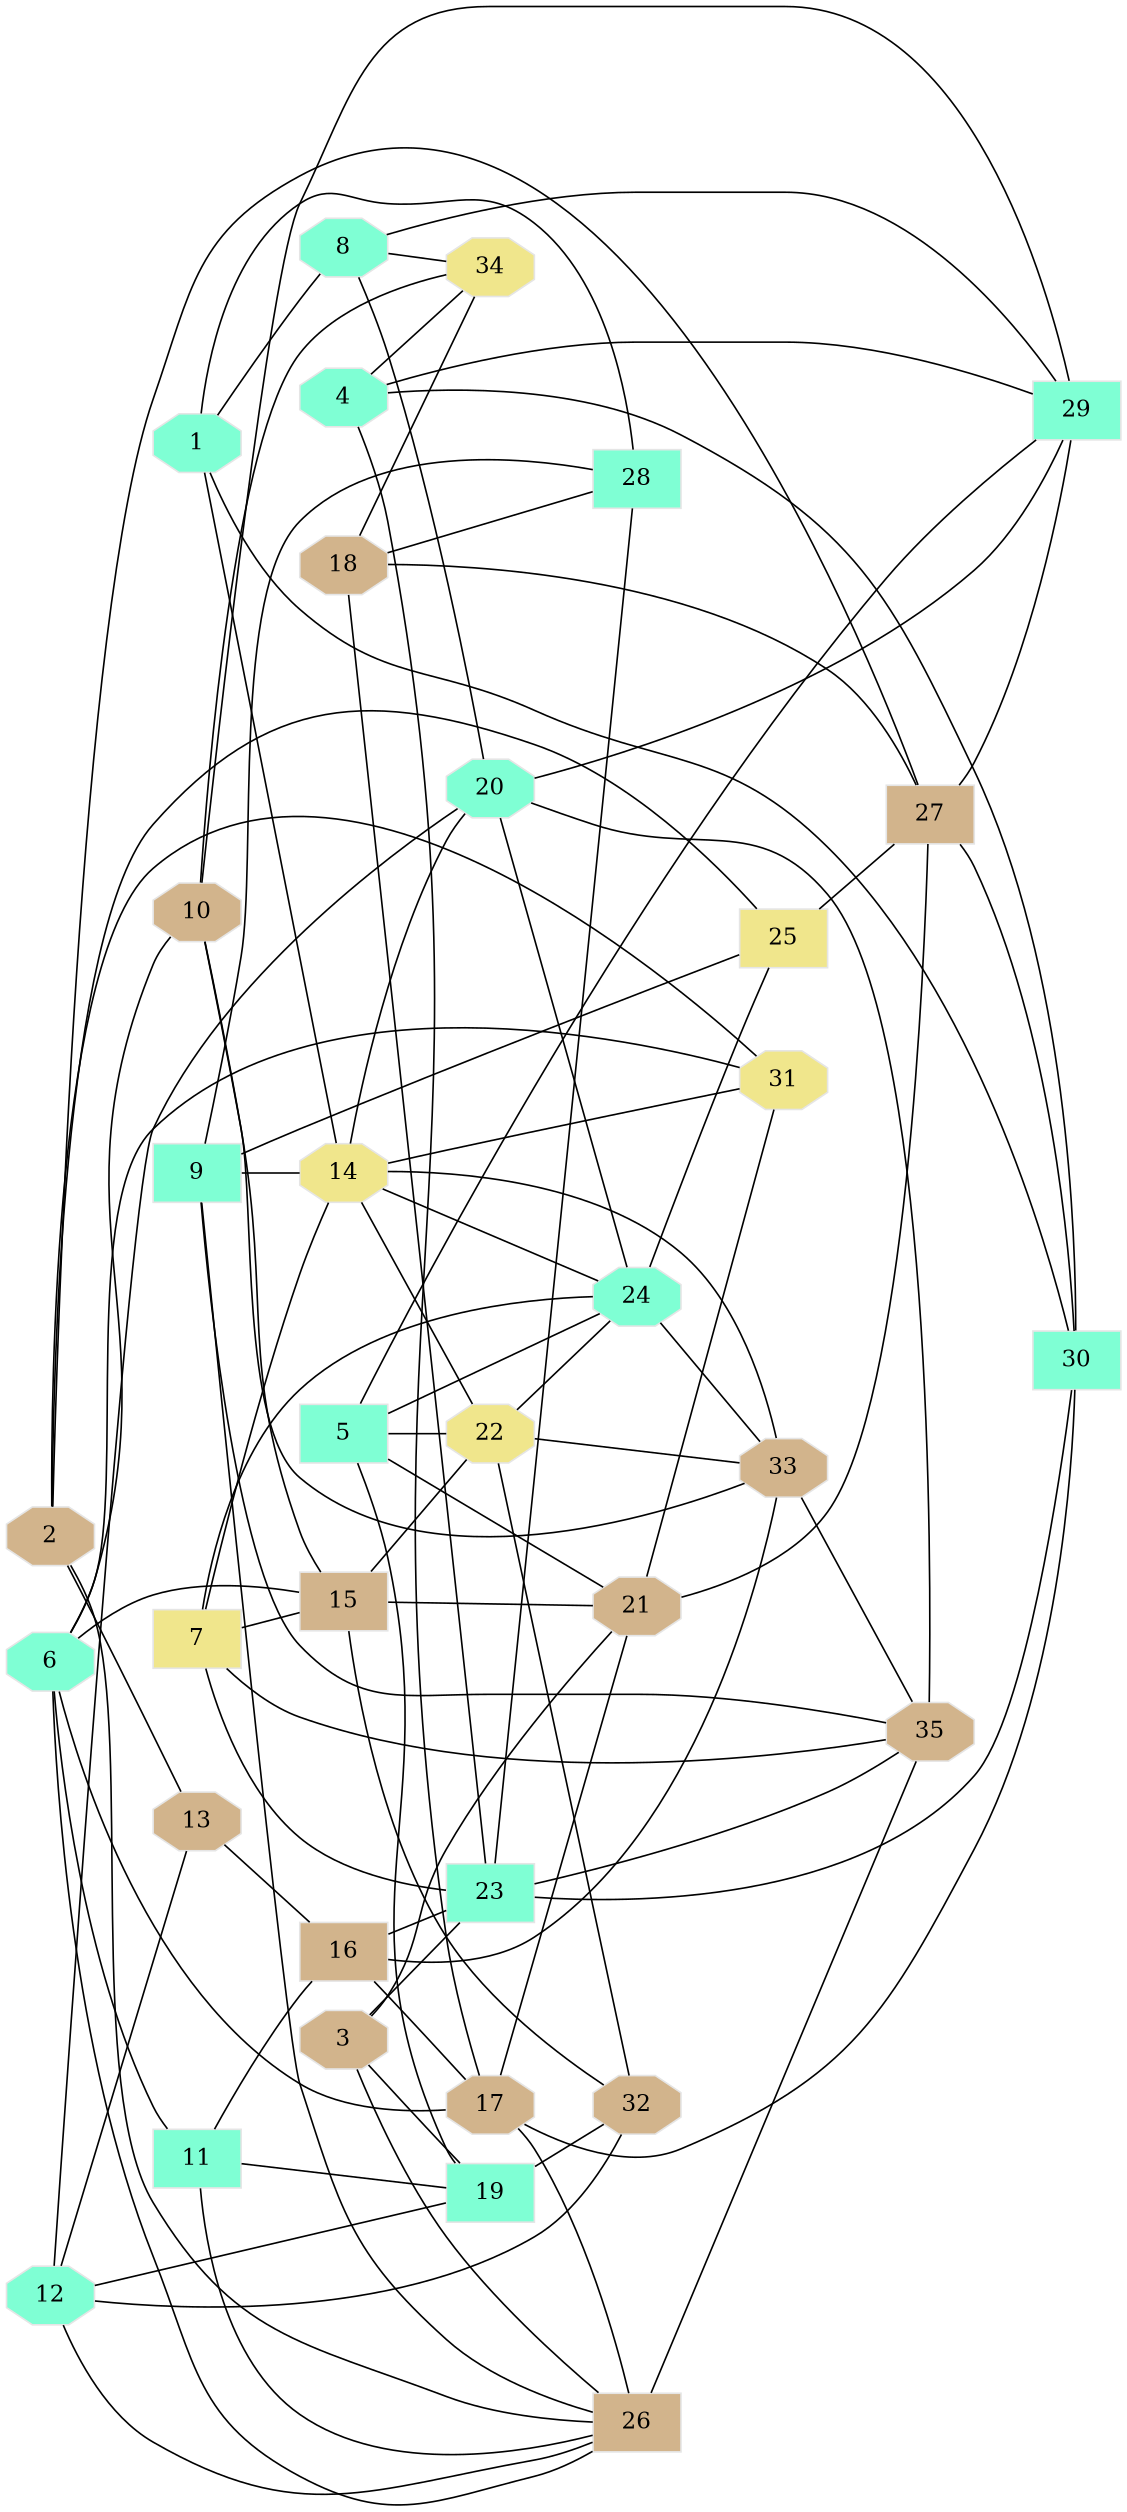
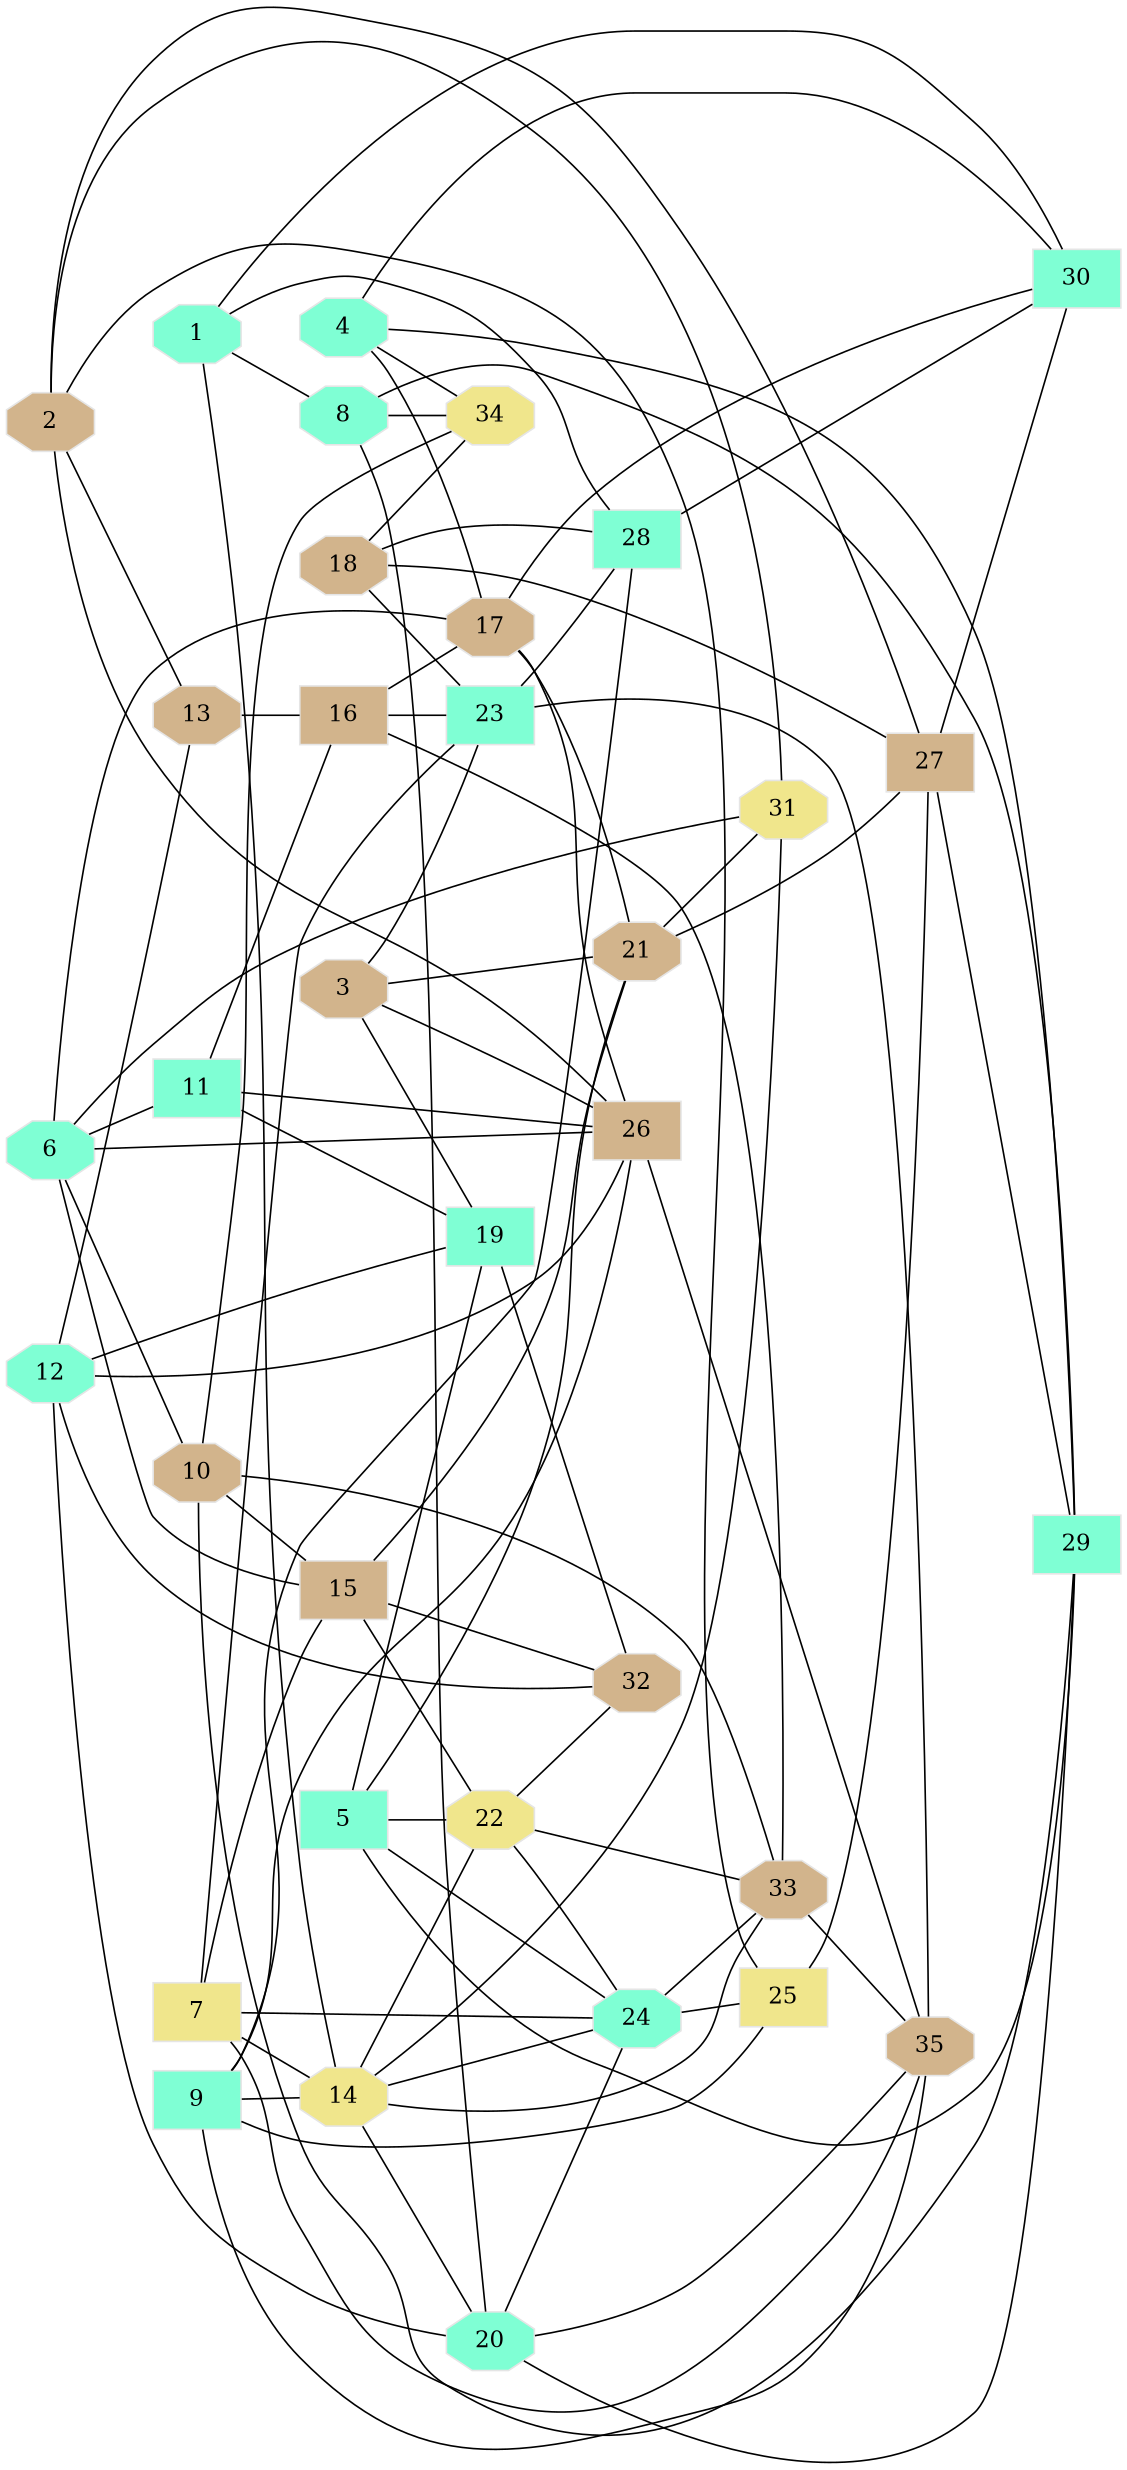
edge "30" -- "23": now "30" -- "28"
